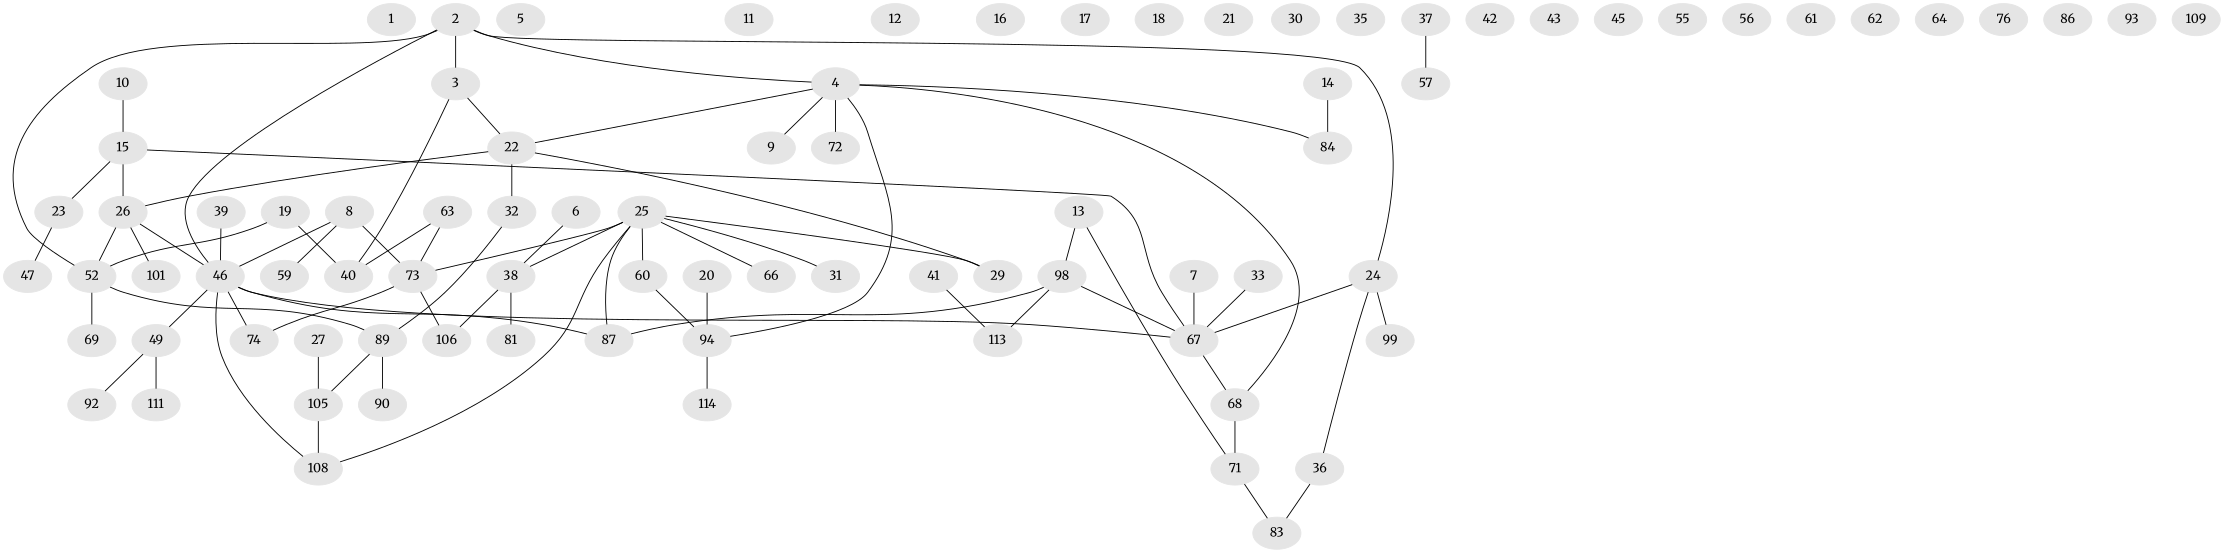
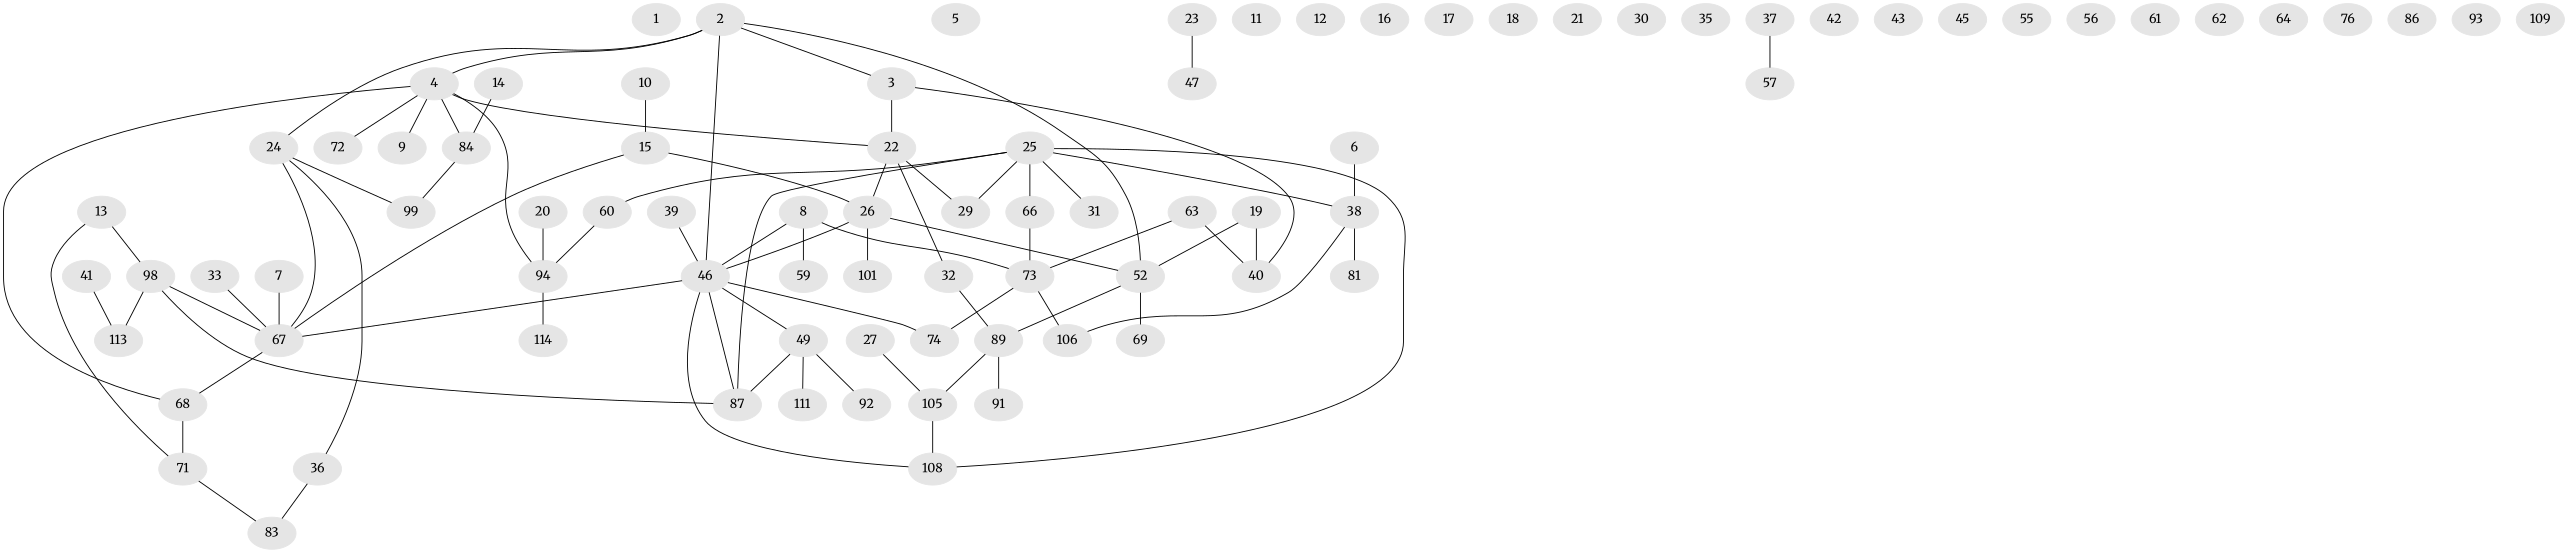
edge "15" -- "23": removed
edge "84" -- "99": added
edge "25" -- "73": now "66" -- "73"
edge "49" -- "87": added
node "90": label "90" -> "91"
